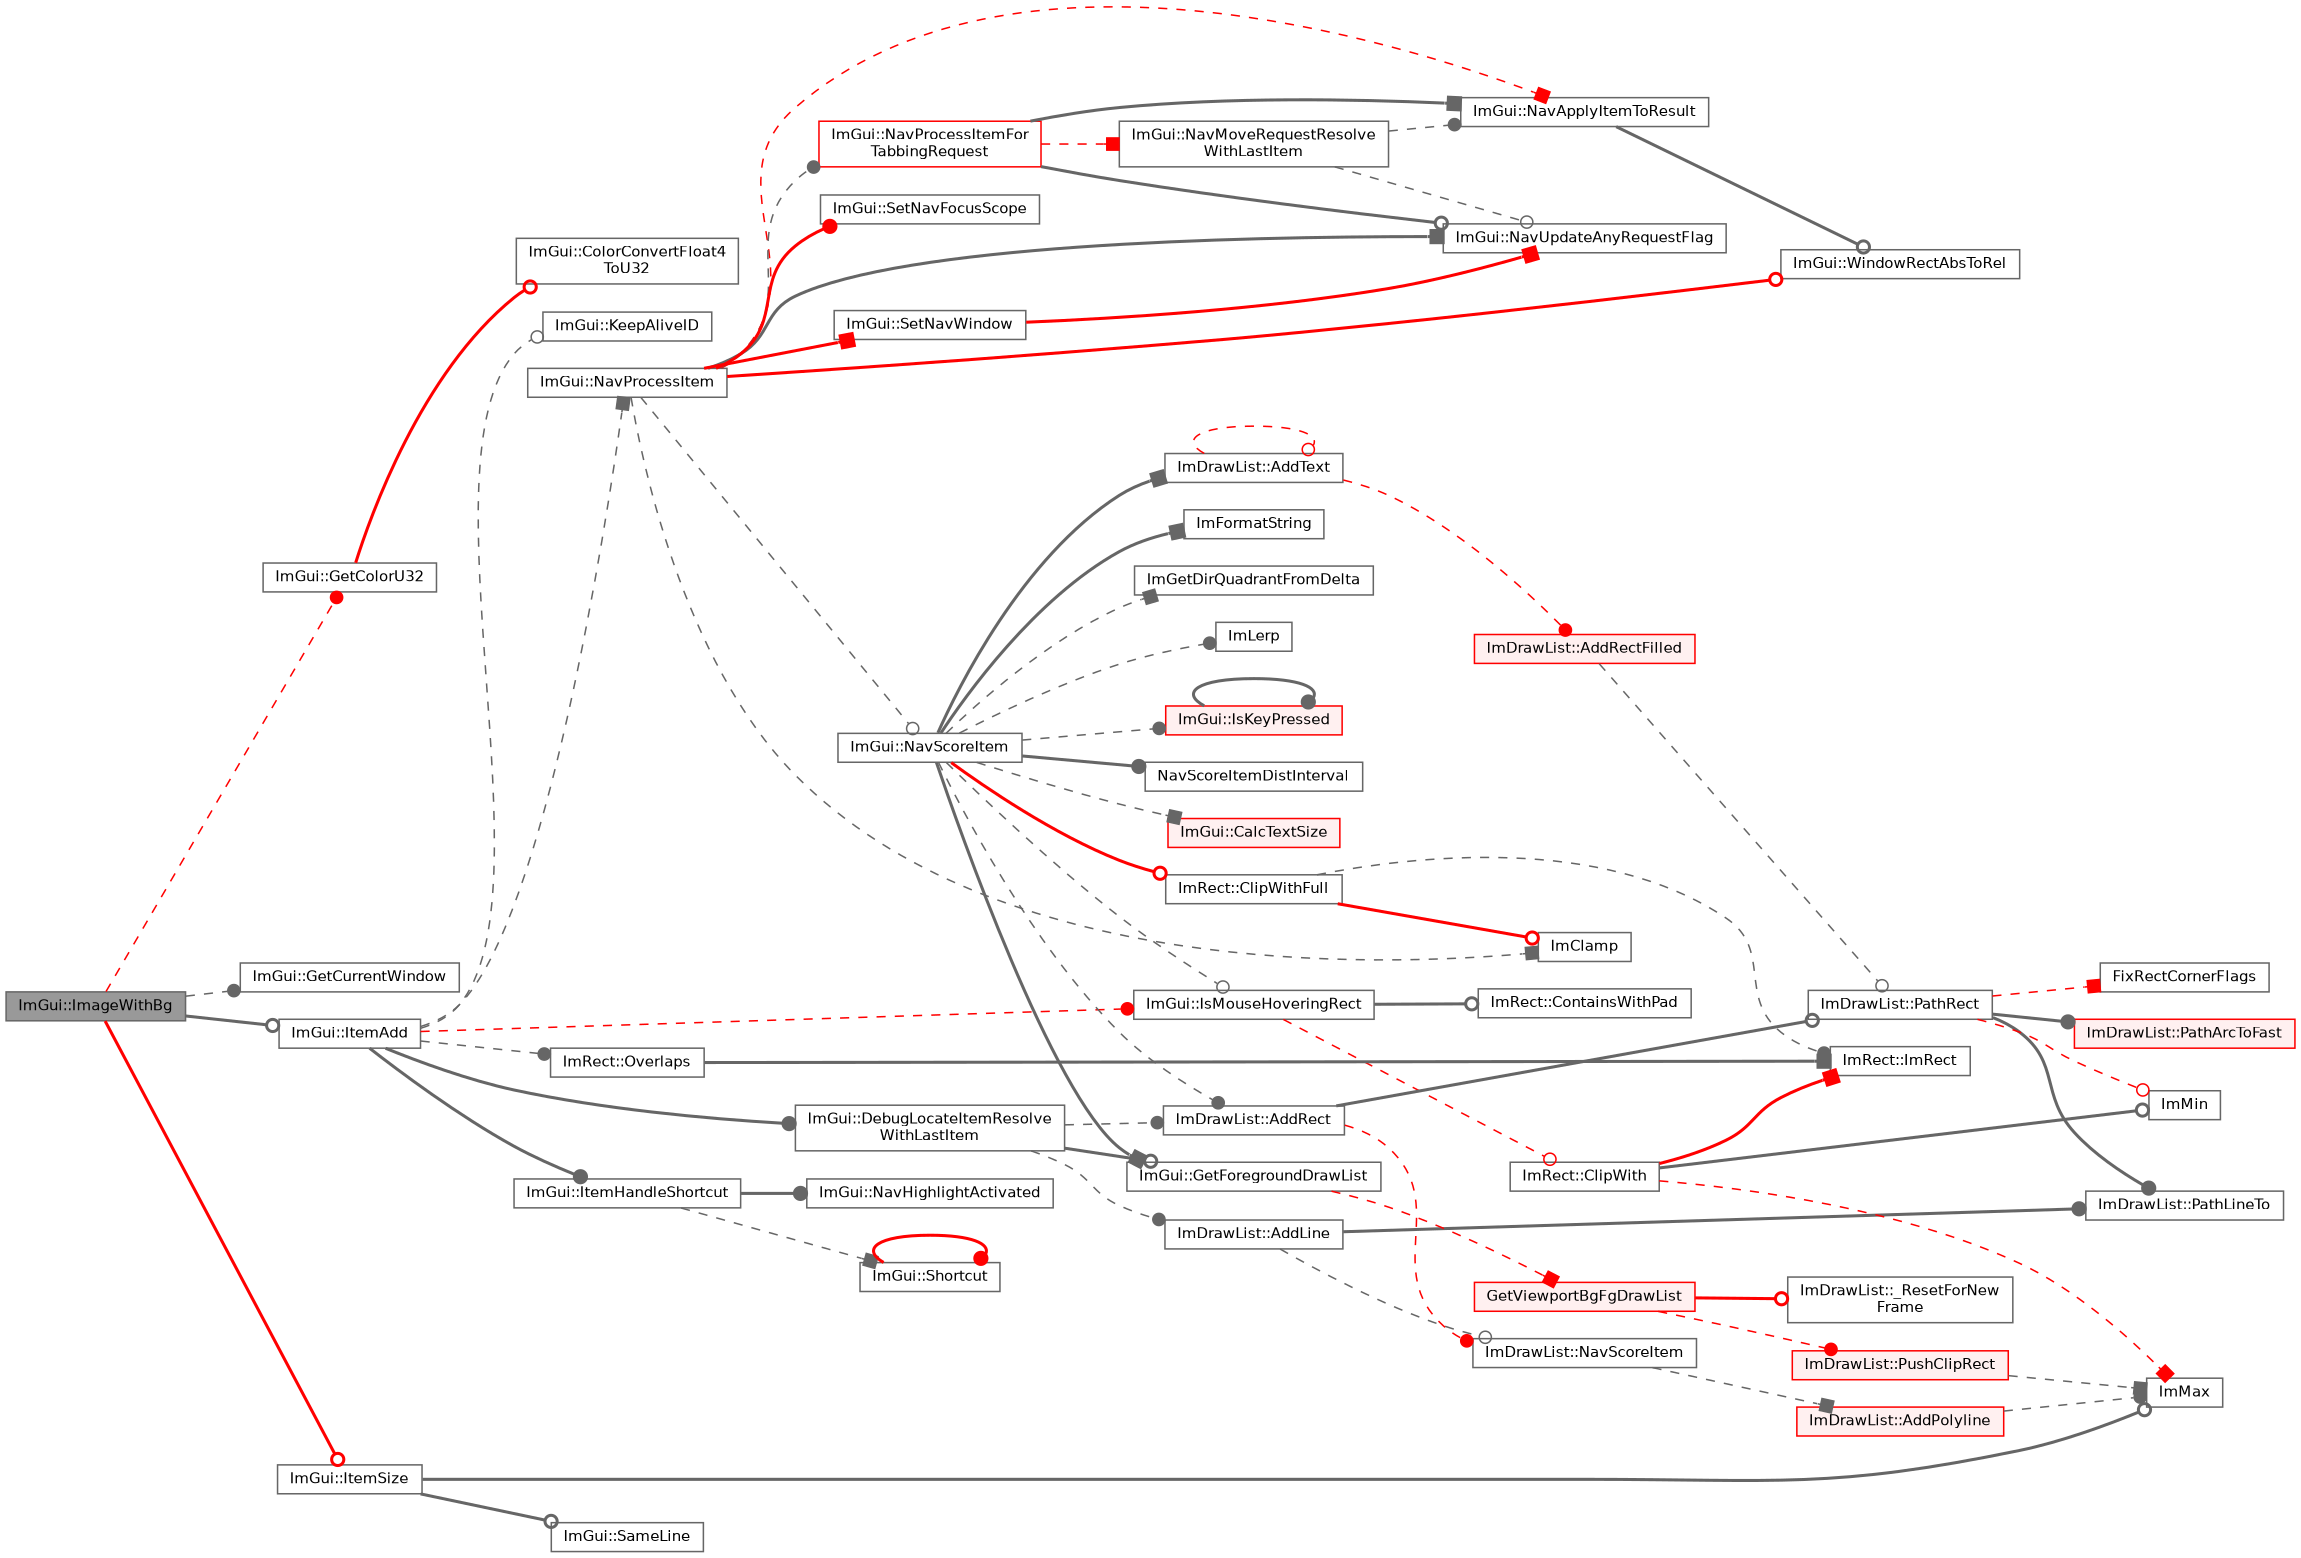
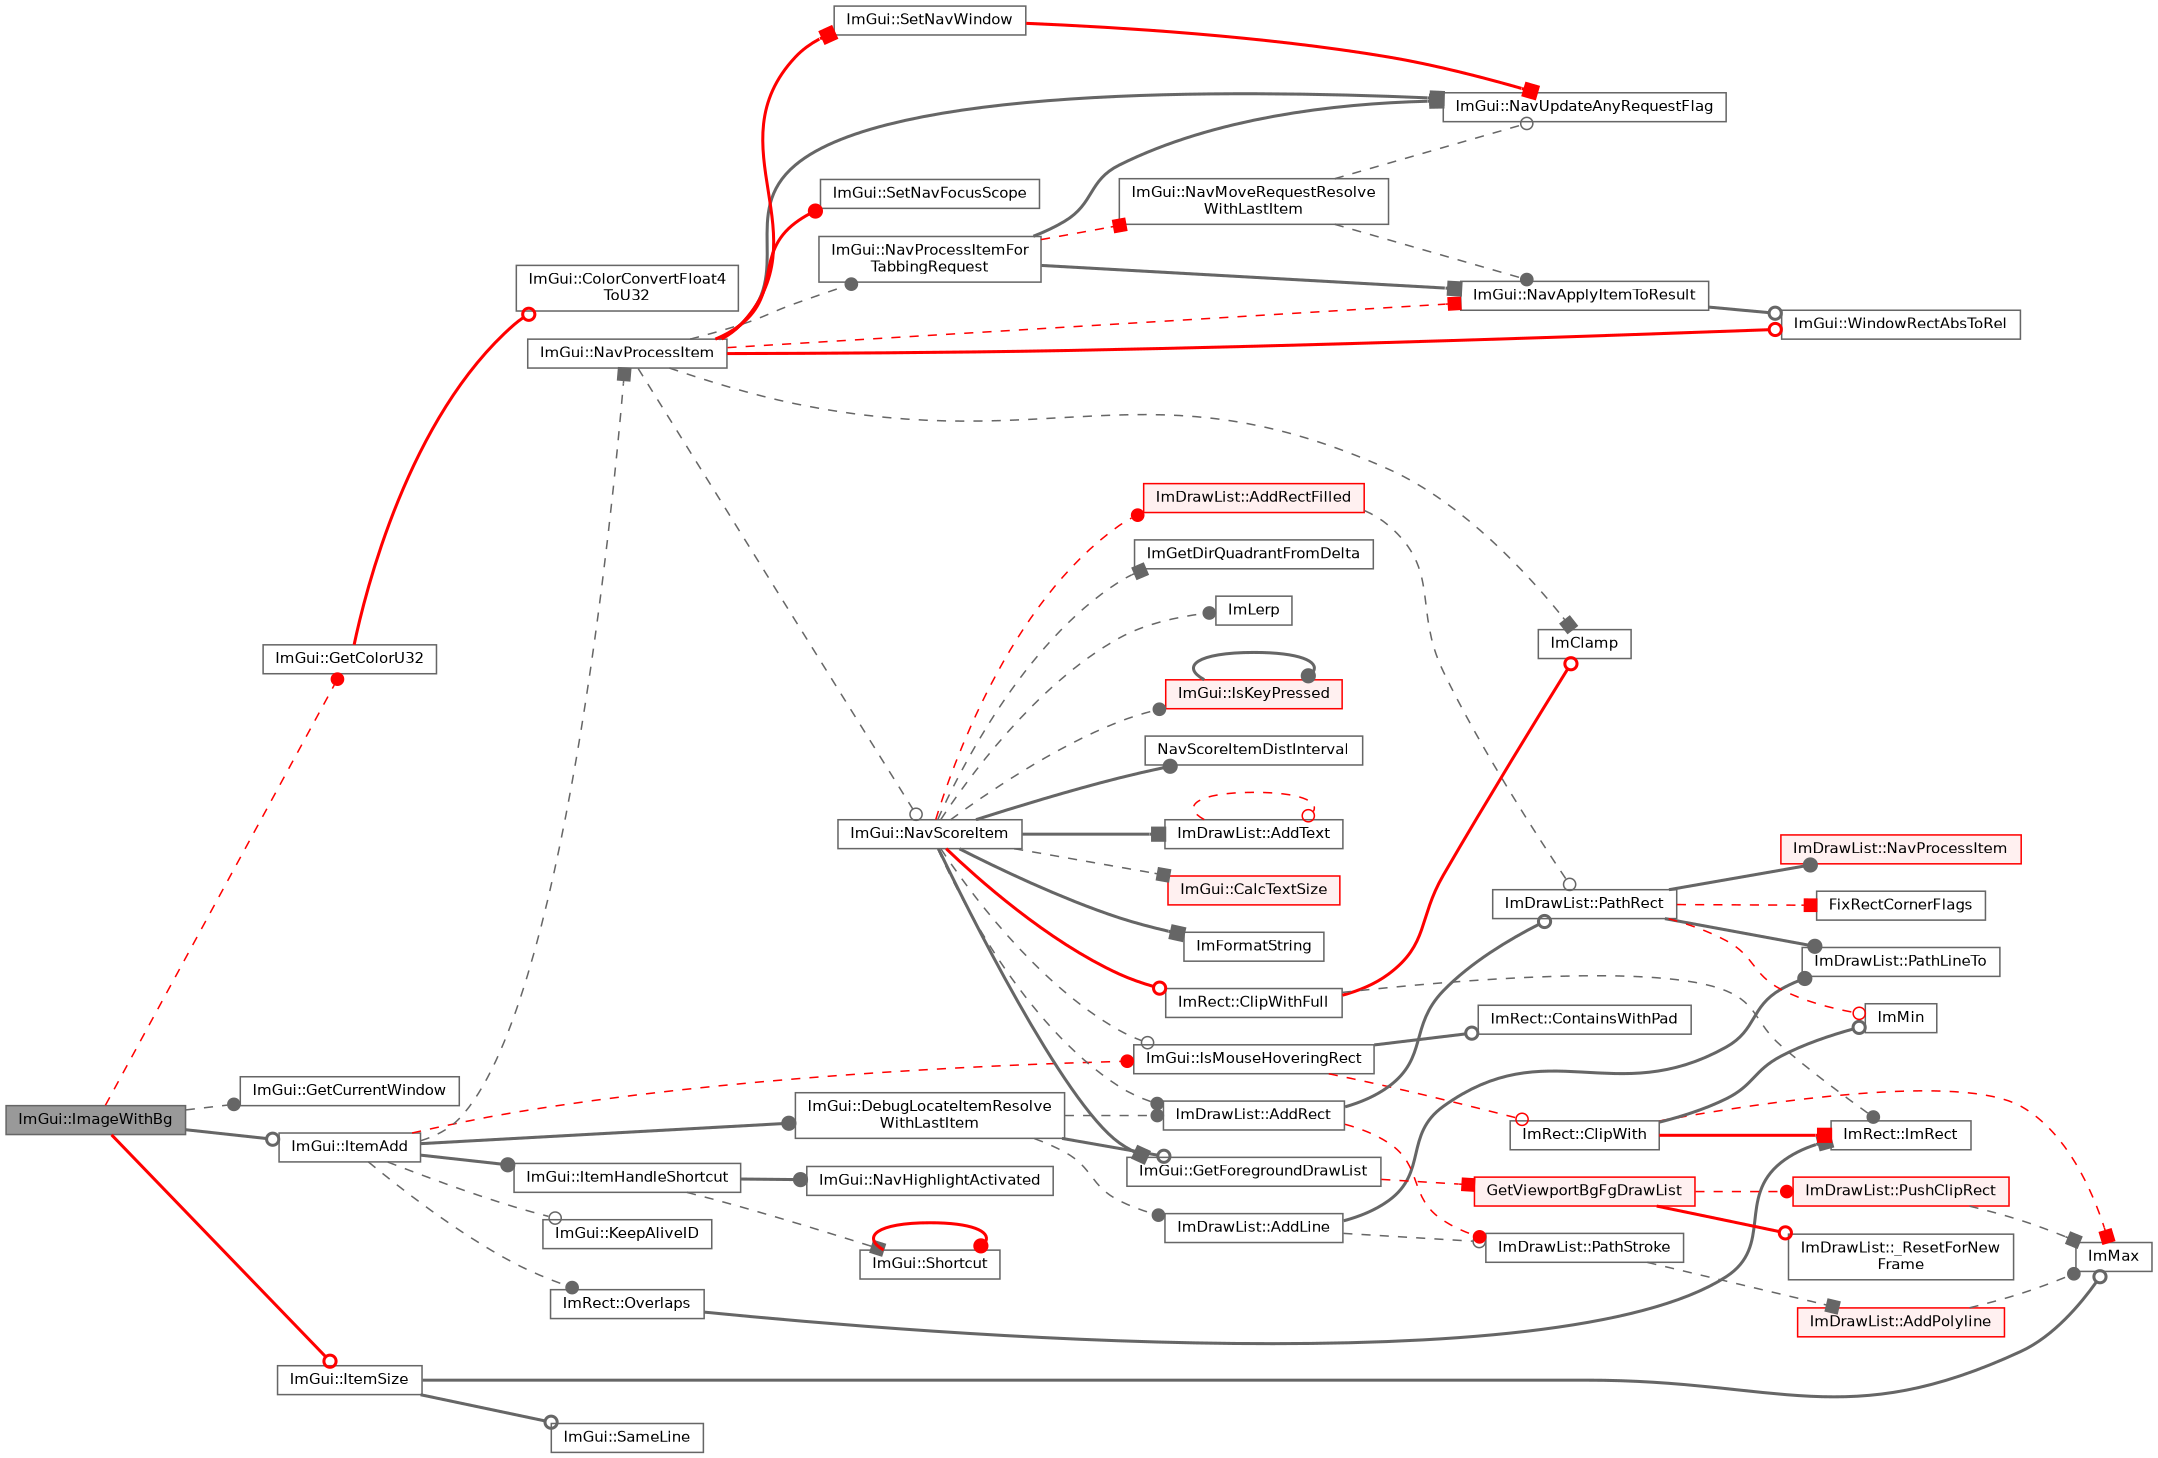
node "ImGui::NavProcessItemFor TabbingRequest": color red -> grey40
edge "ImGui::NavProcessItemFor TabbingRequest" -> "ImGui::NavUpdateAnyRequestFlag": arrowhead odot -> box
edge "ImDrawList::AddText" -> "ImDrawList::AddRectFilled": now "ImGui::NavScoreItem" -> "ImDrawList::AddRectFilled"
node "ImDrawList::PathArcToFast": label "ImDrawList::PathArcToFast" -> "ImDrawList::NavProcessItem"
node "ImDrawList::NavScoreItem": label "ImDrawList::NavScoreItem" -> "ImDrawList::PathStroke"
